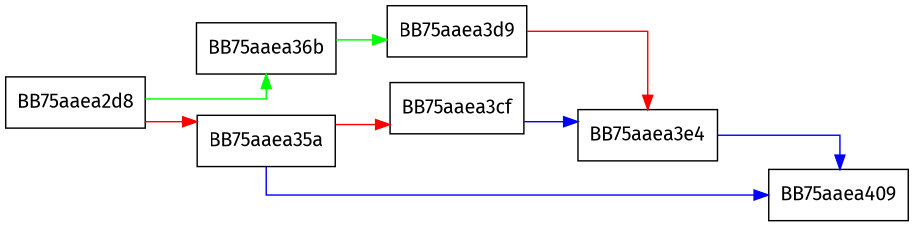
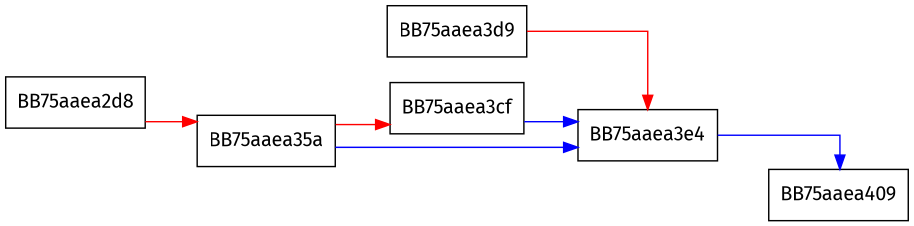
node "BB75aaea36b": removed
edge "BB75aaea35a" -> "BB75aaea409": now "BB75aaea35a" -> "BB75aaea3e4"
